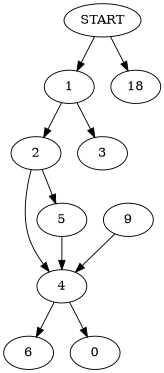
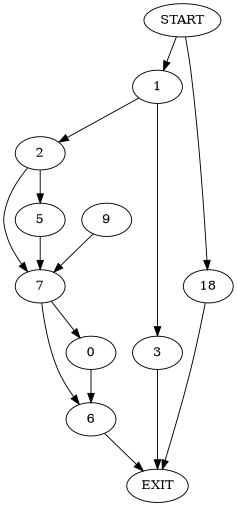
node "4": label "4" -> "7"
edge "0" -> "6": added
node "EXIT": added
